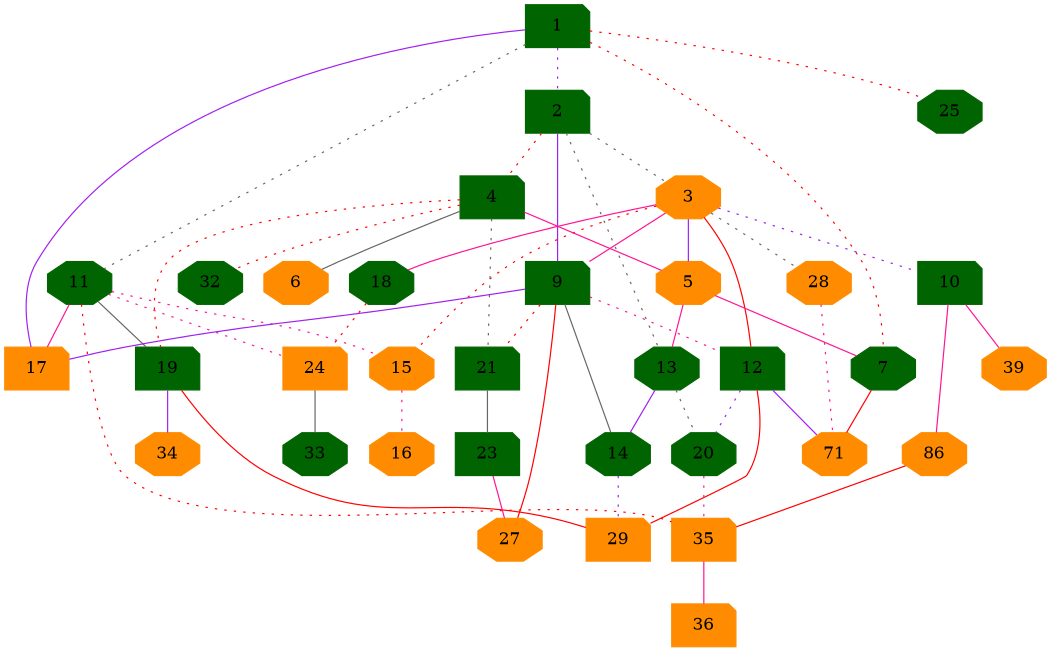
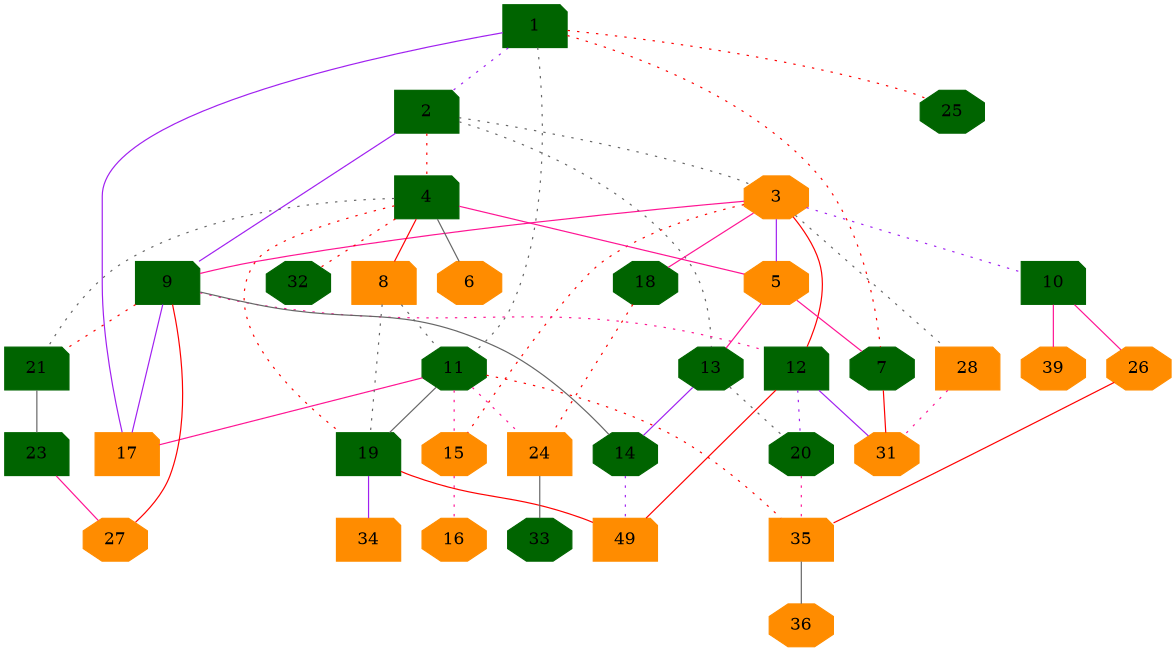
node "8": added
node "28": shape octagon -> note
node "34": shape octagon -> note
node "71": label "71" -> "31"
node "86": label "86" -> "26"
node "29": label "29" -> "49"
edge "35" -- "36": color deeppink -> gray40
node "36": shape note -> octagon
